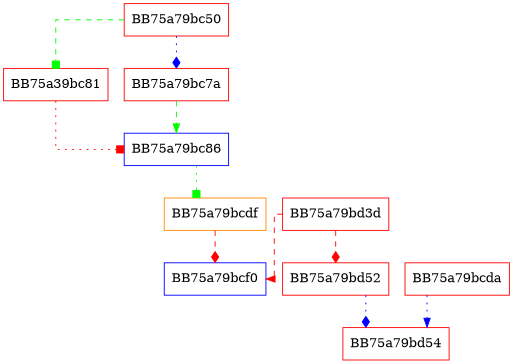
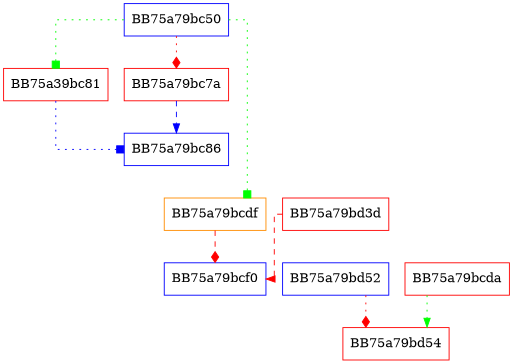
edge "BB75a79bc50" -> "BB75a39bc81": style dashed -> dotted
node "BB75a79bc50": color red -> blue
edge "BB75a79bc50" -> "BB75a79bc7a": color blue -> red
edge "BB75a79bc7a" -> "BB75a79bc86": color green -> blue
edge "BB75a39bc81" -> "BB75a79bc86": color red -> blue
edge "BB75a79bc86" -> "BB75a79bcdf": now "BB75a79bc50" -> "BB75a79bcdf"
edge "BB75a79bd3d" -> "BB75a79bd52": removed
node "BB75a79bd52": color red -> blue
edge "BB75a79bd52" -> "BB75a79bd54": color blue -> red
edge "BB75a79bcda" -> "BB75a79bd54": color blue -> green
